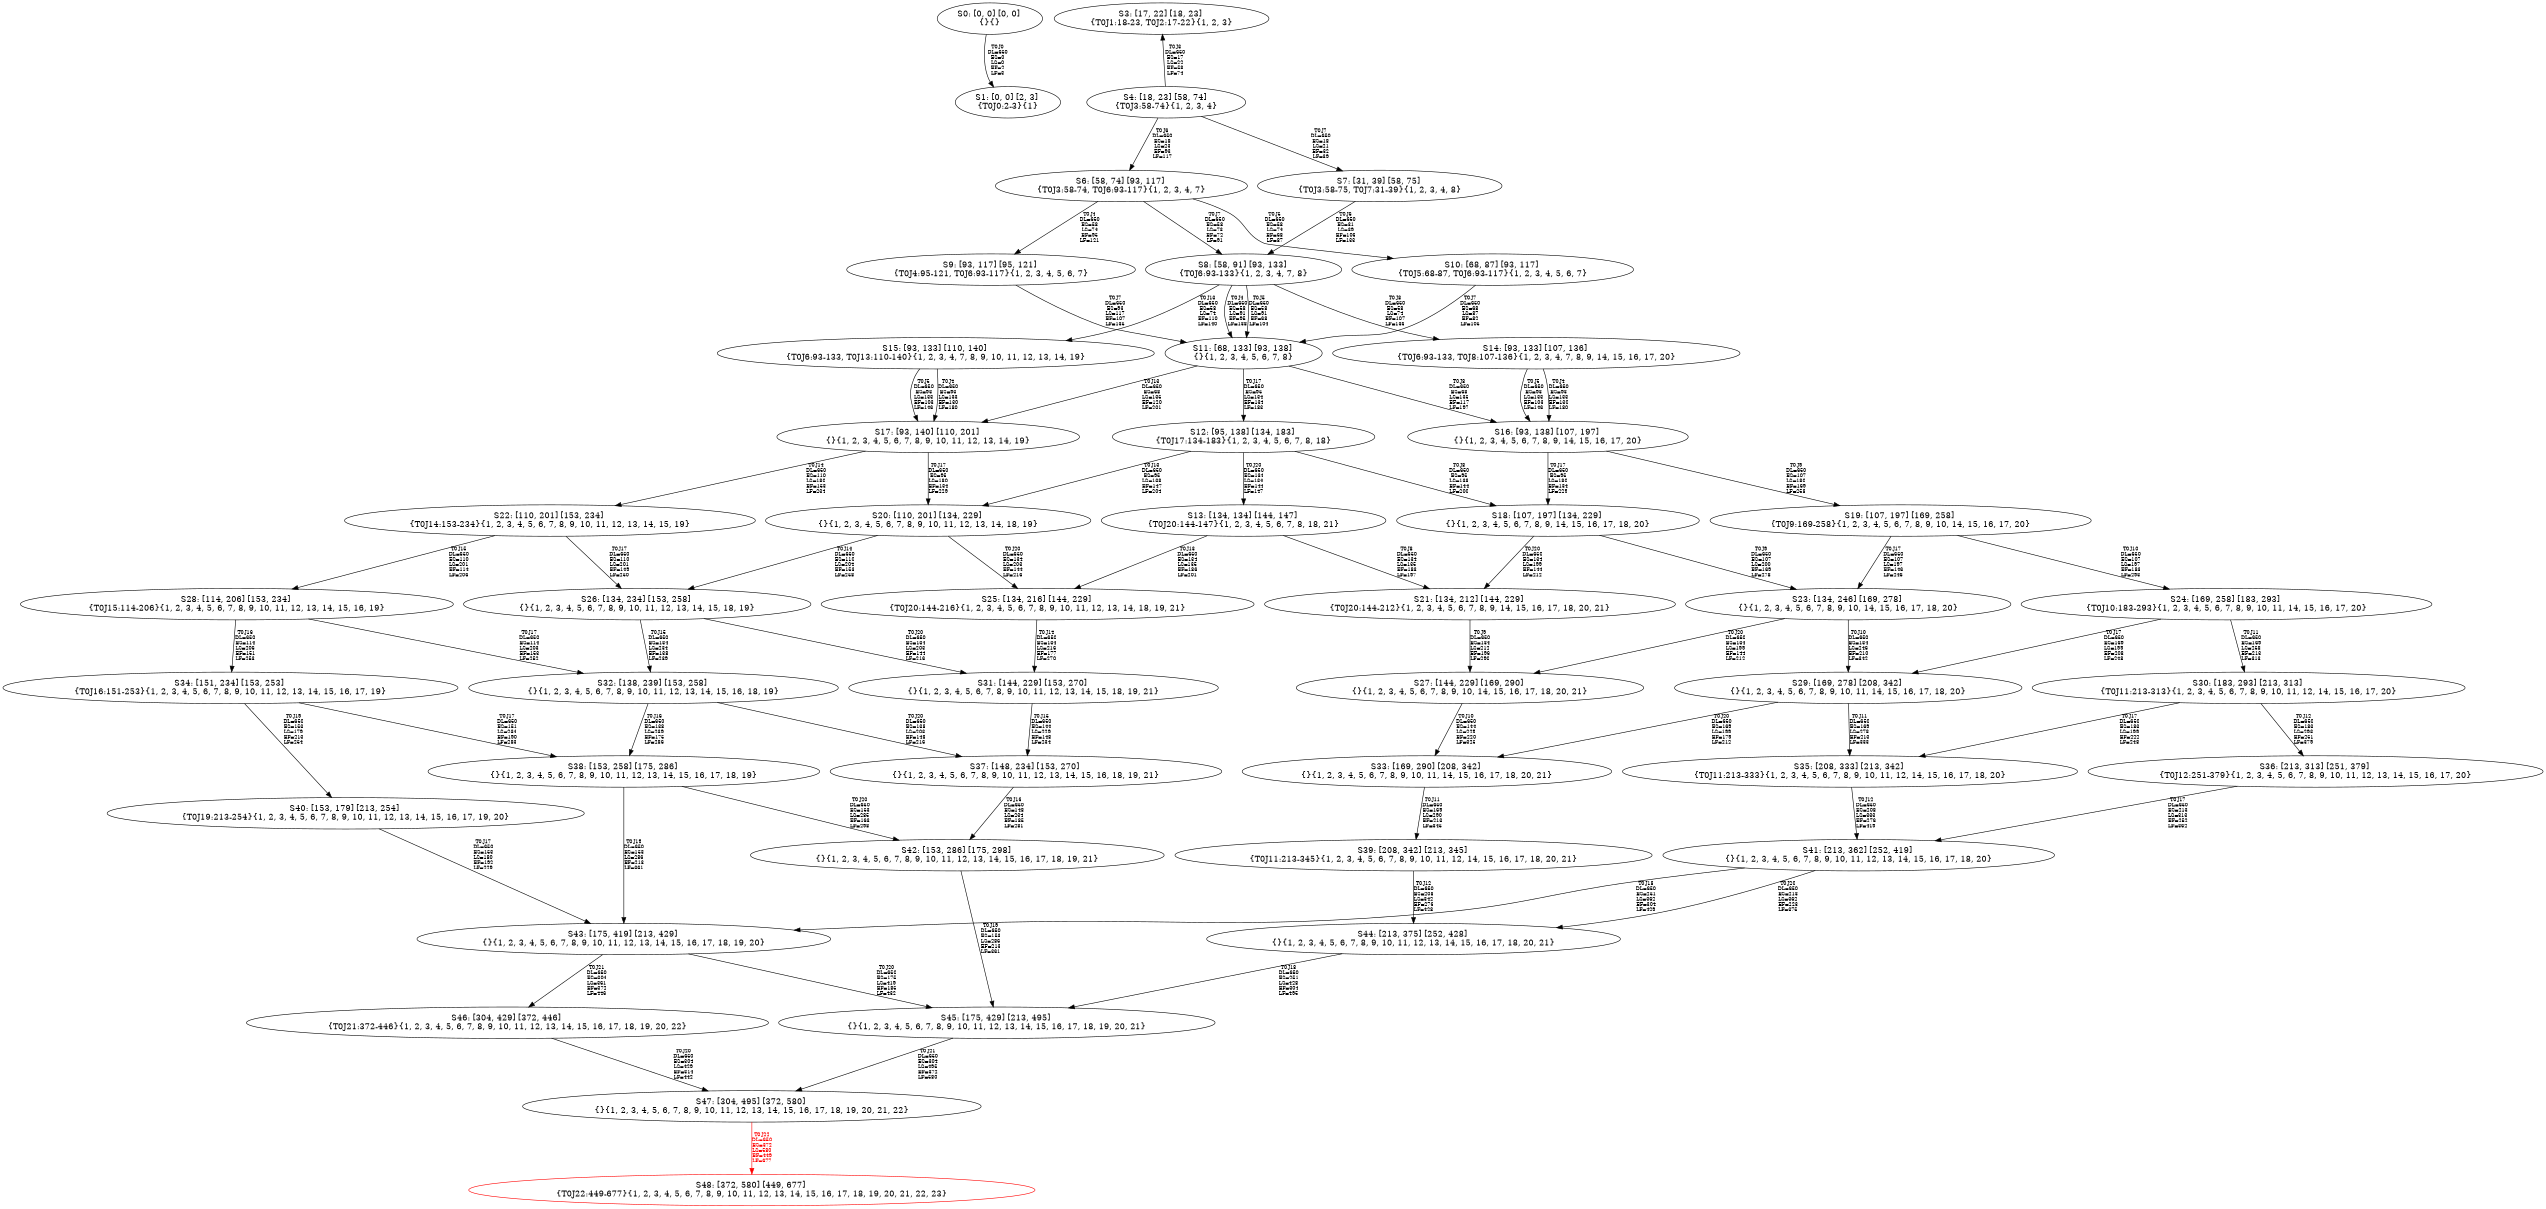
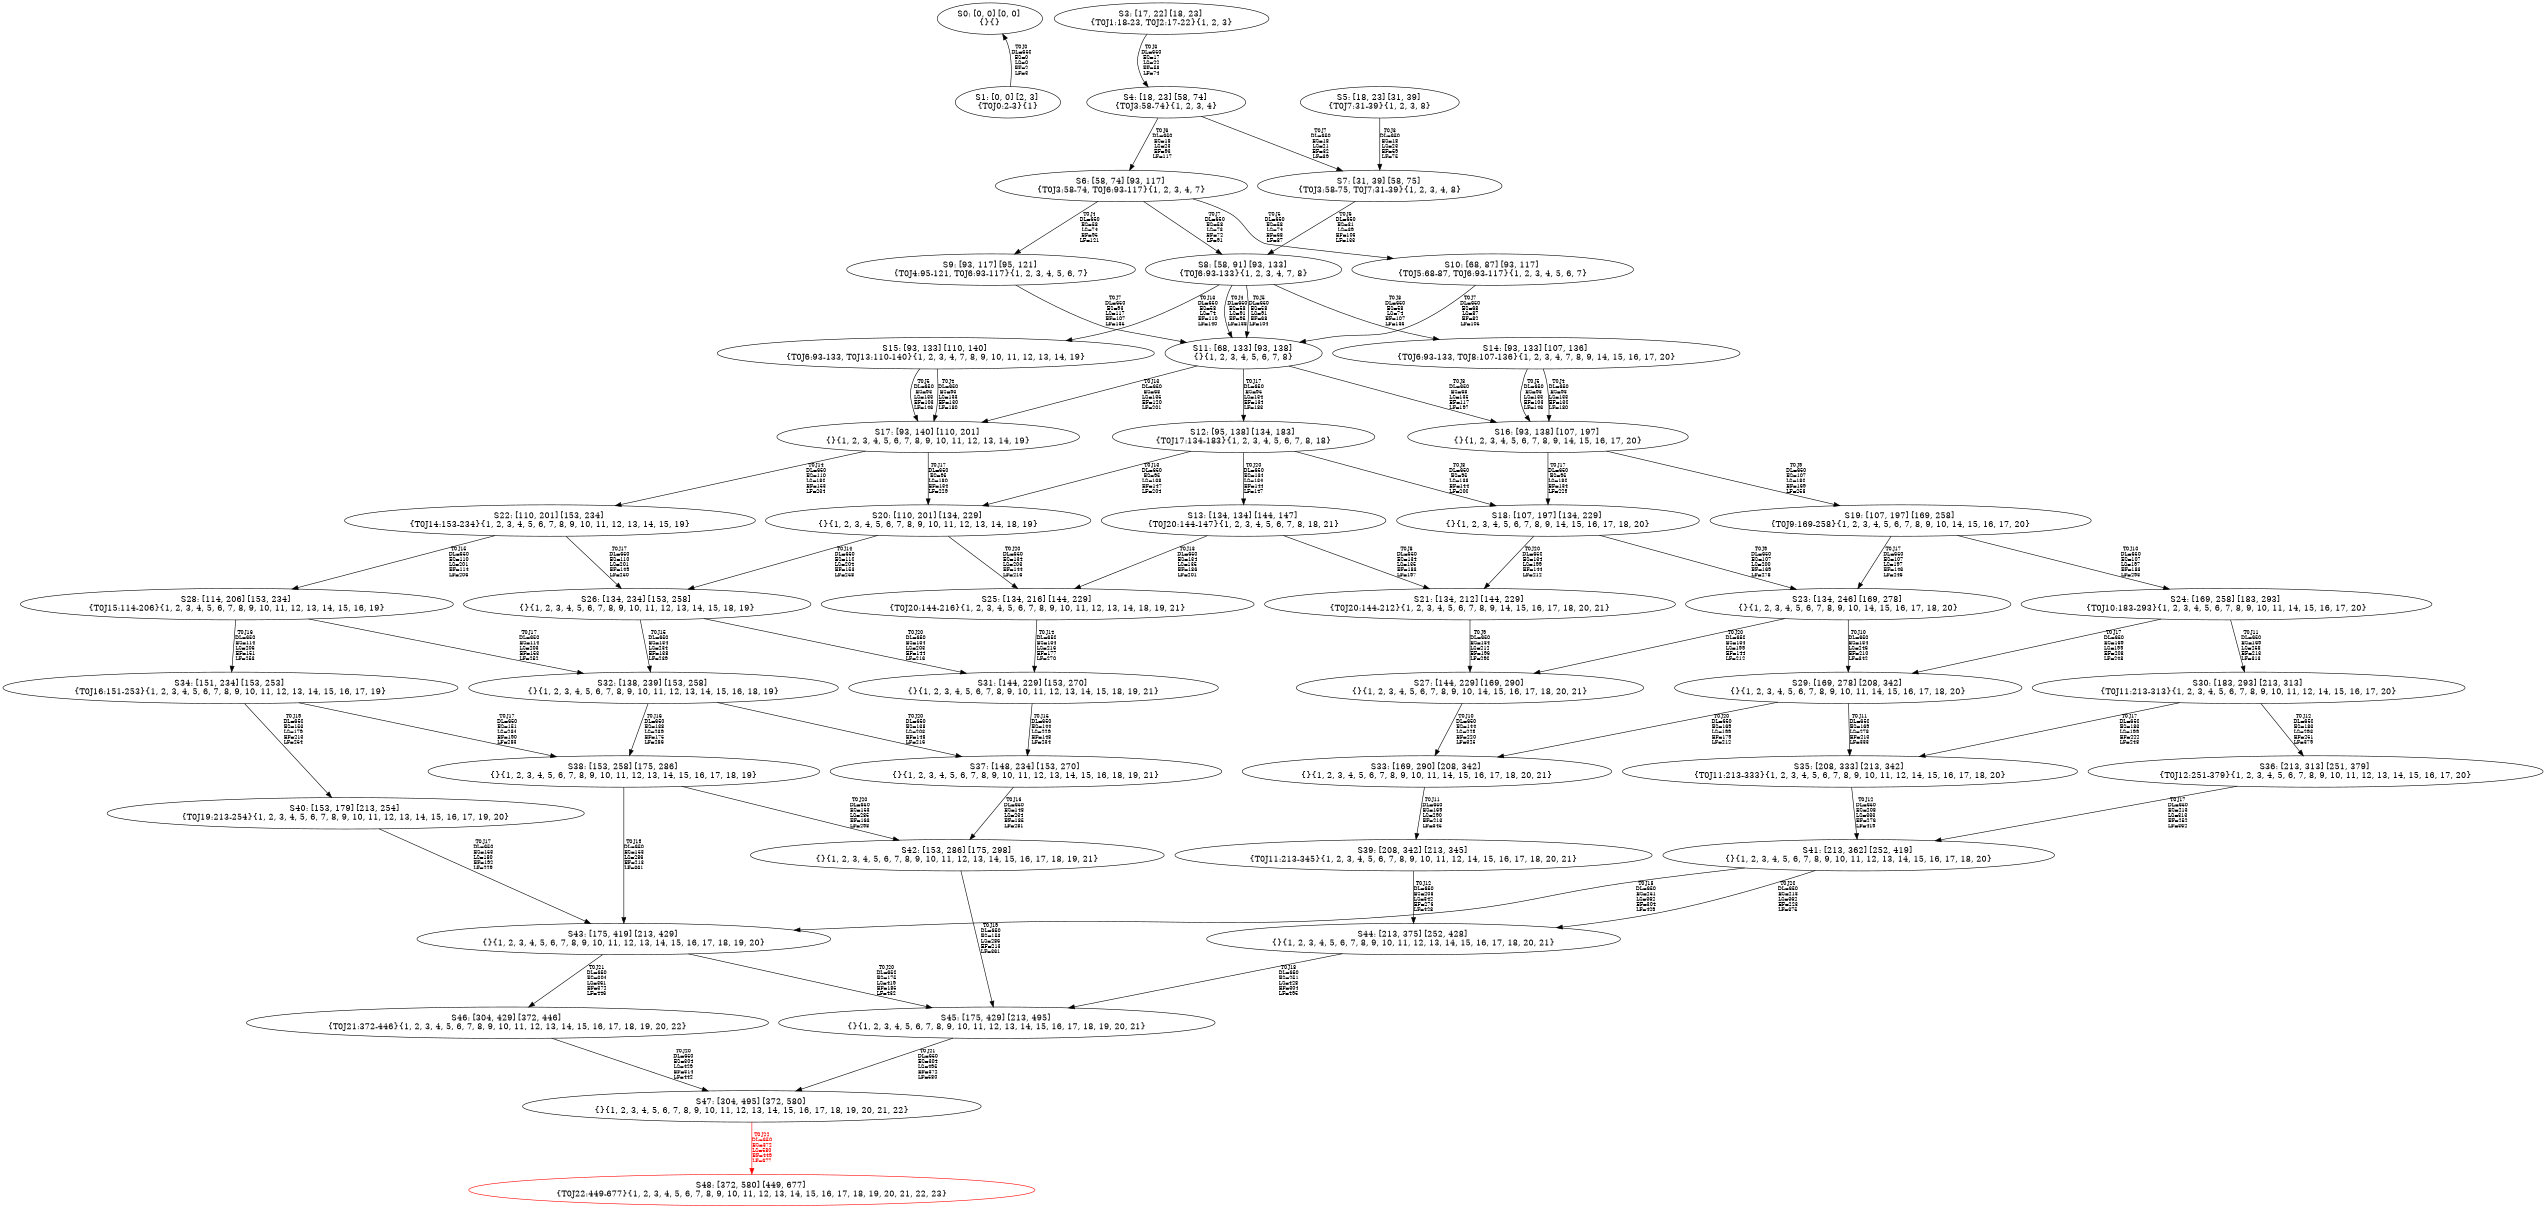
edge "S0: [0, 0] [0, 0] {}{}" -> "S1: [0, 0] [2, 3] {T0J0:2-3}{1}": reversed
edge "S4: [18, 23] [58, 74] {T0J3:58-74}{1, 2, 3, 4}" -> "S3: [17, 22] [18, 23] {T0J1:18-23, T0J2:17-22}{1, 2, 3}": reversed
node "S5: [18, 23] [31, 39] {T0J7:31-39}{1, 2, 3, 8}": added
